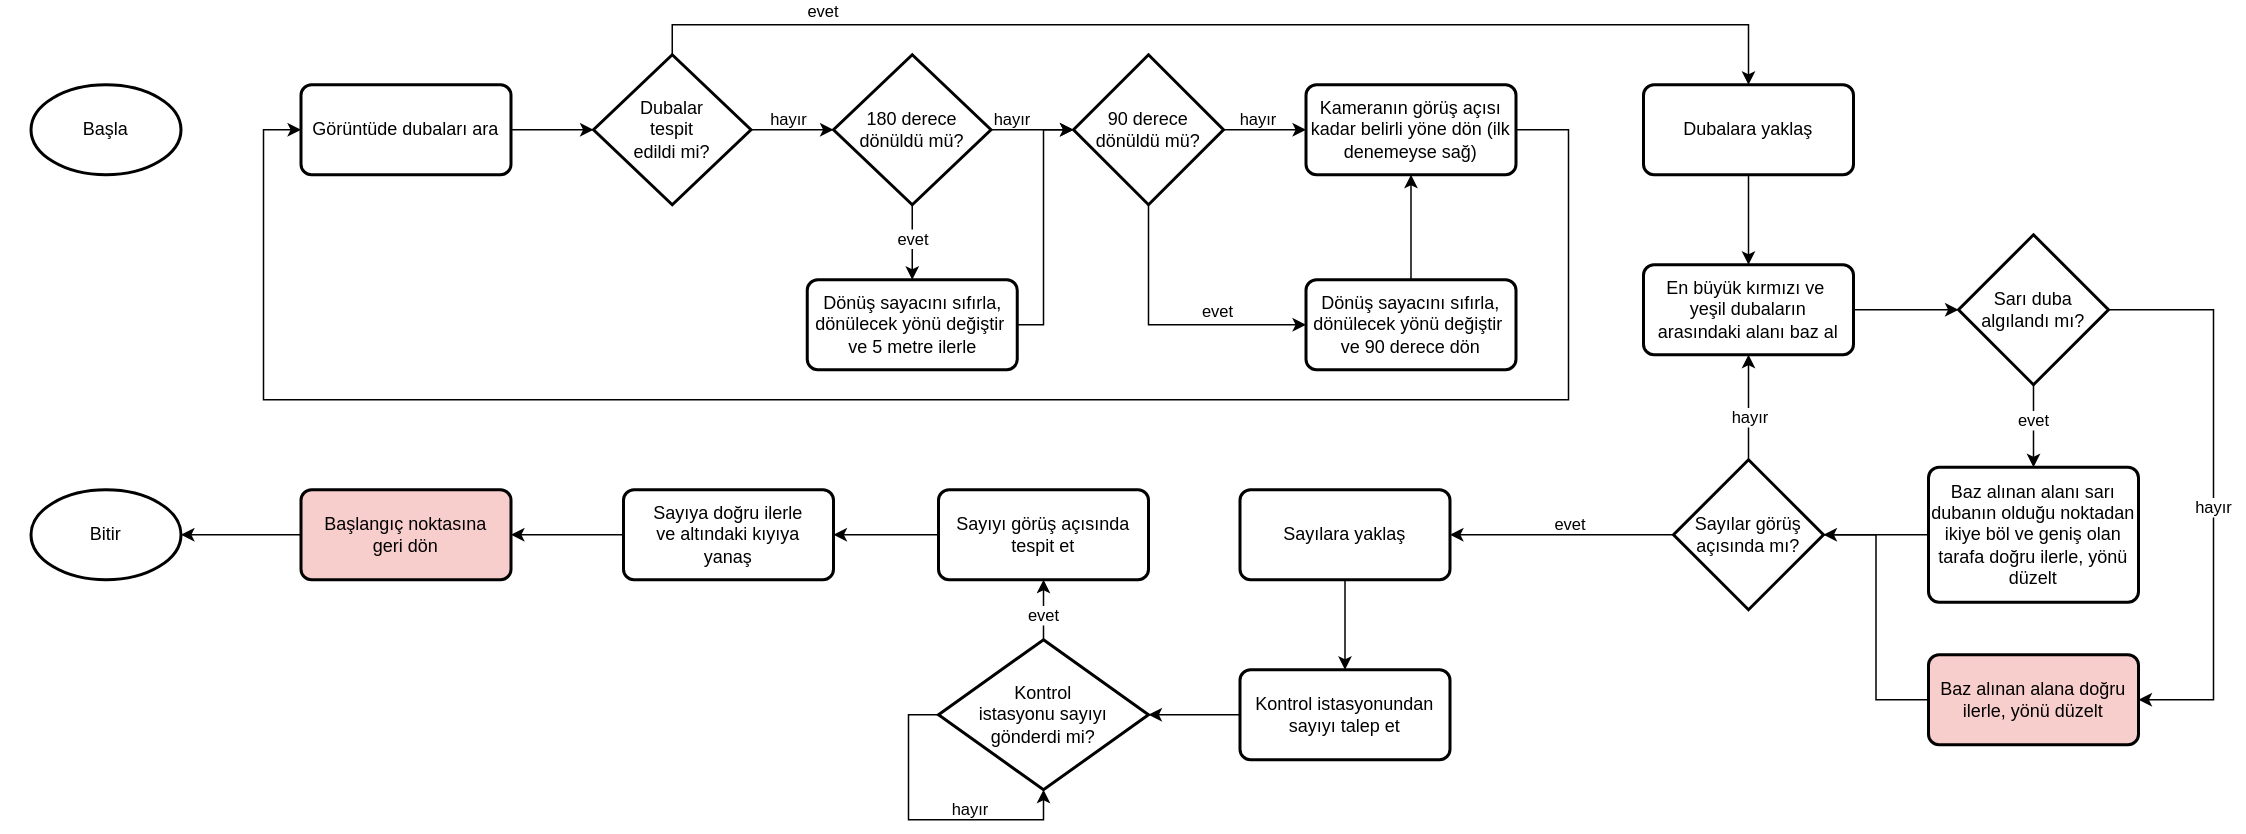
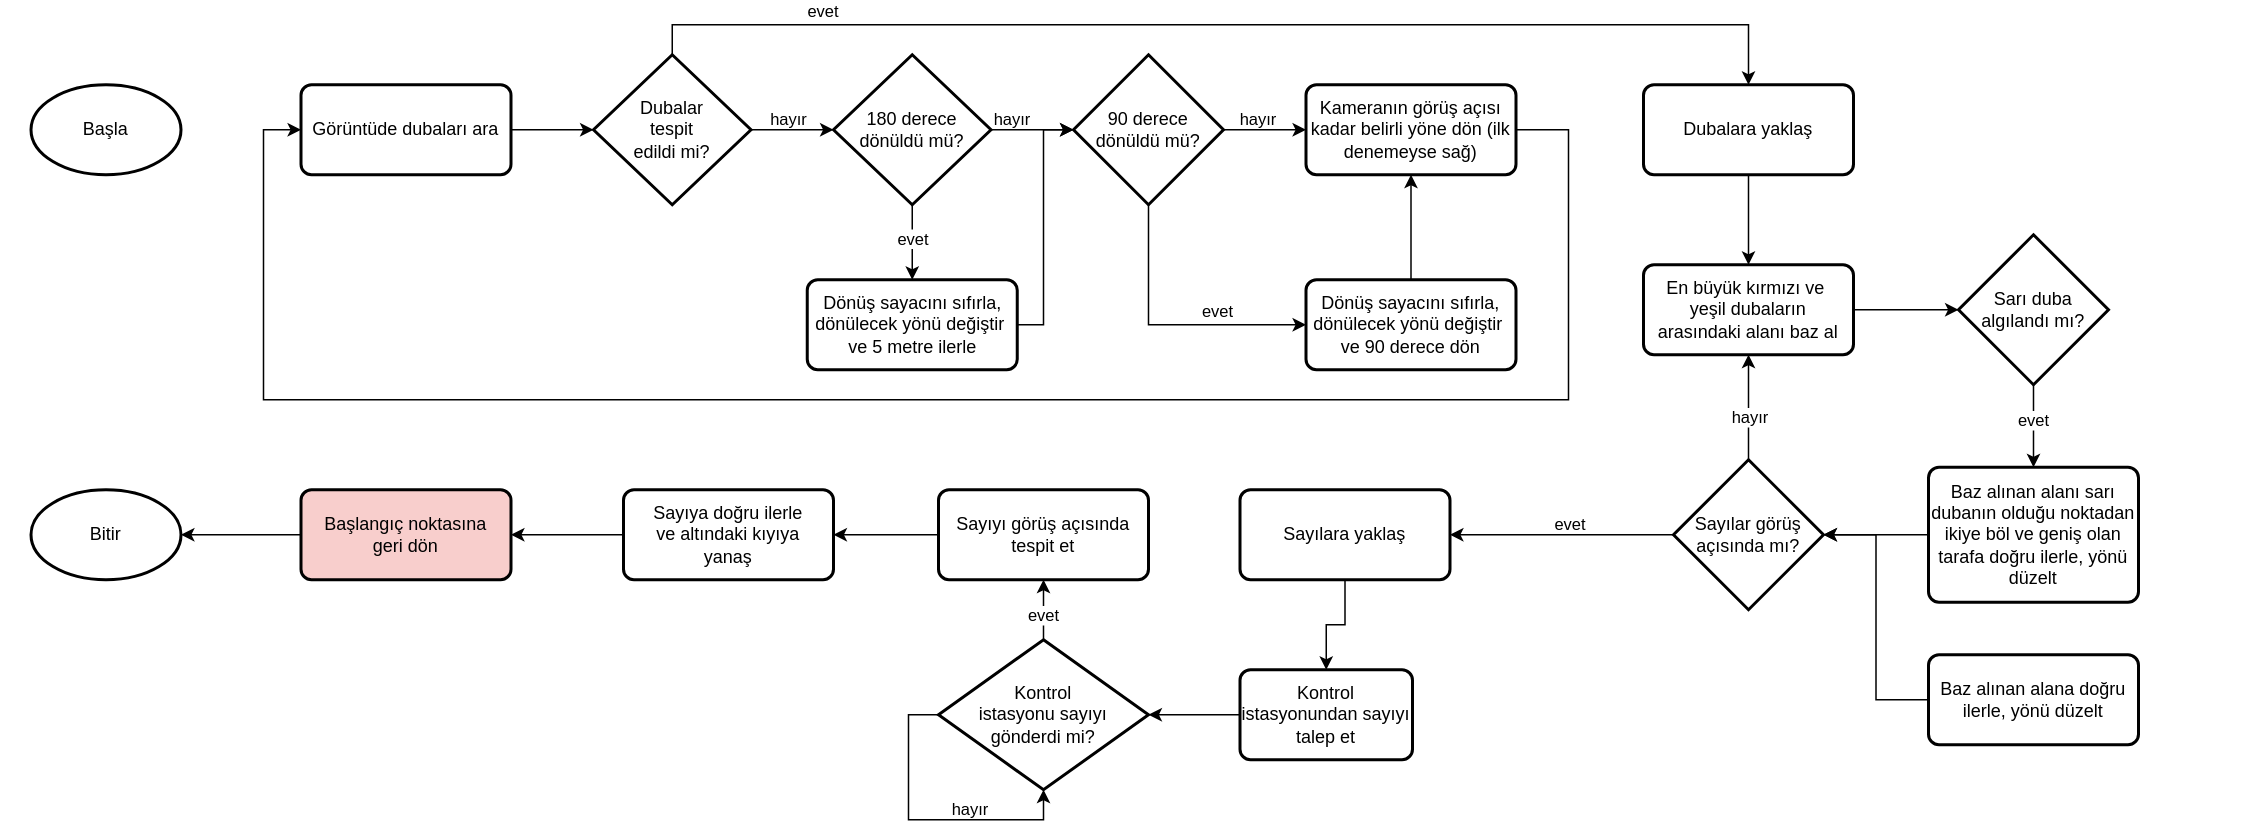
edge "Sarı duba algılandı mı?" -> "Baz alınan alana doğru ilerle, yönü düzelt": removed, label "hayır"
edge "Sayılar görüş açısında mı?" -- "Baz alınan alana doğru ilerle, yönü düzelt": arrowhead none -> classic
node "Baz alınan alana doğru ilerle, yönü düzelt": fillcolor #f8cecc -> #ffffff
node "Kontrol istasyonundan sayıyı talep et": size 210x90 -> 173x90
